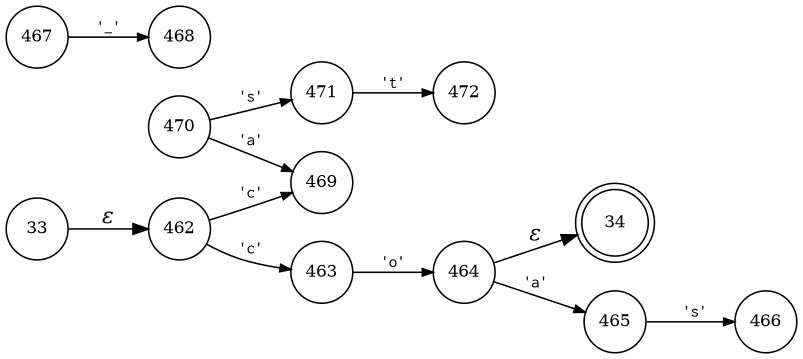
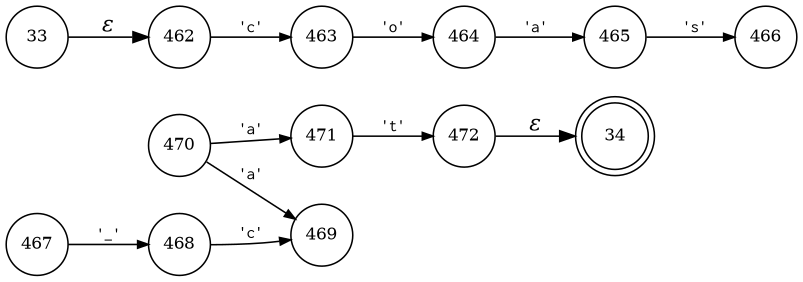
edge "470" -> "471": label "'s'" -> "'a'"
edge "462" -> "469": now "468" -> "469"
edge "464" -> "34": now "472" -> "34"
